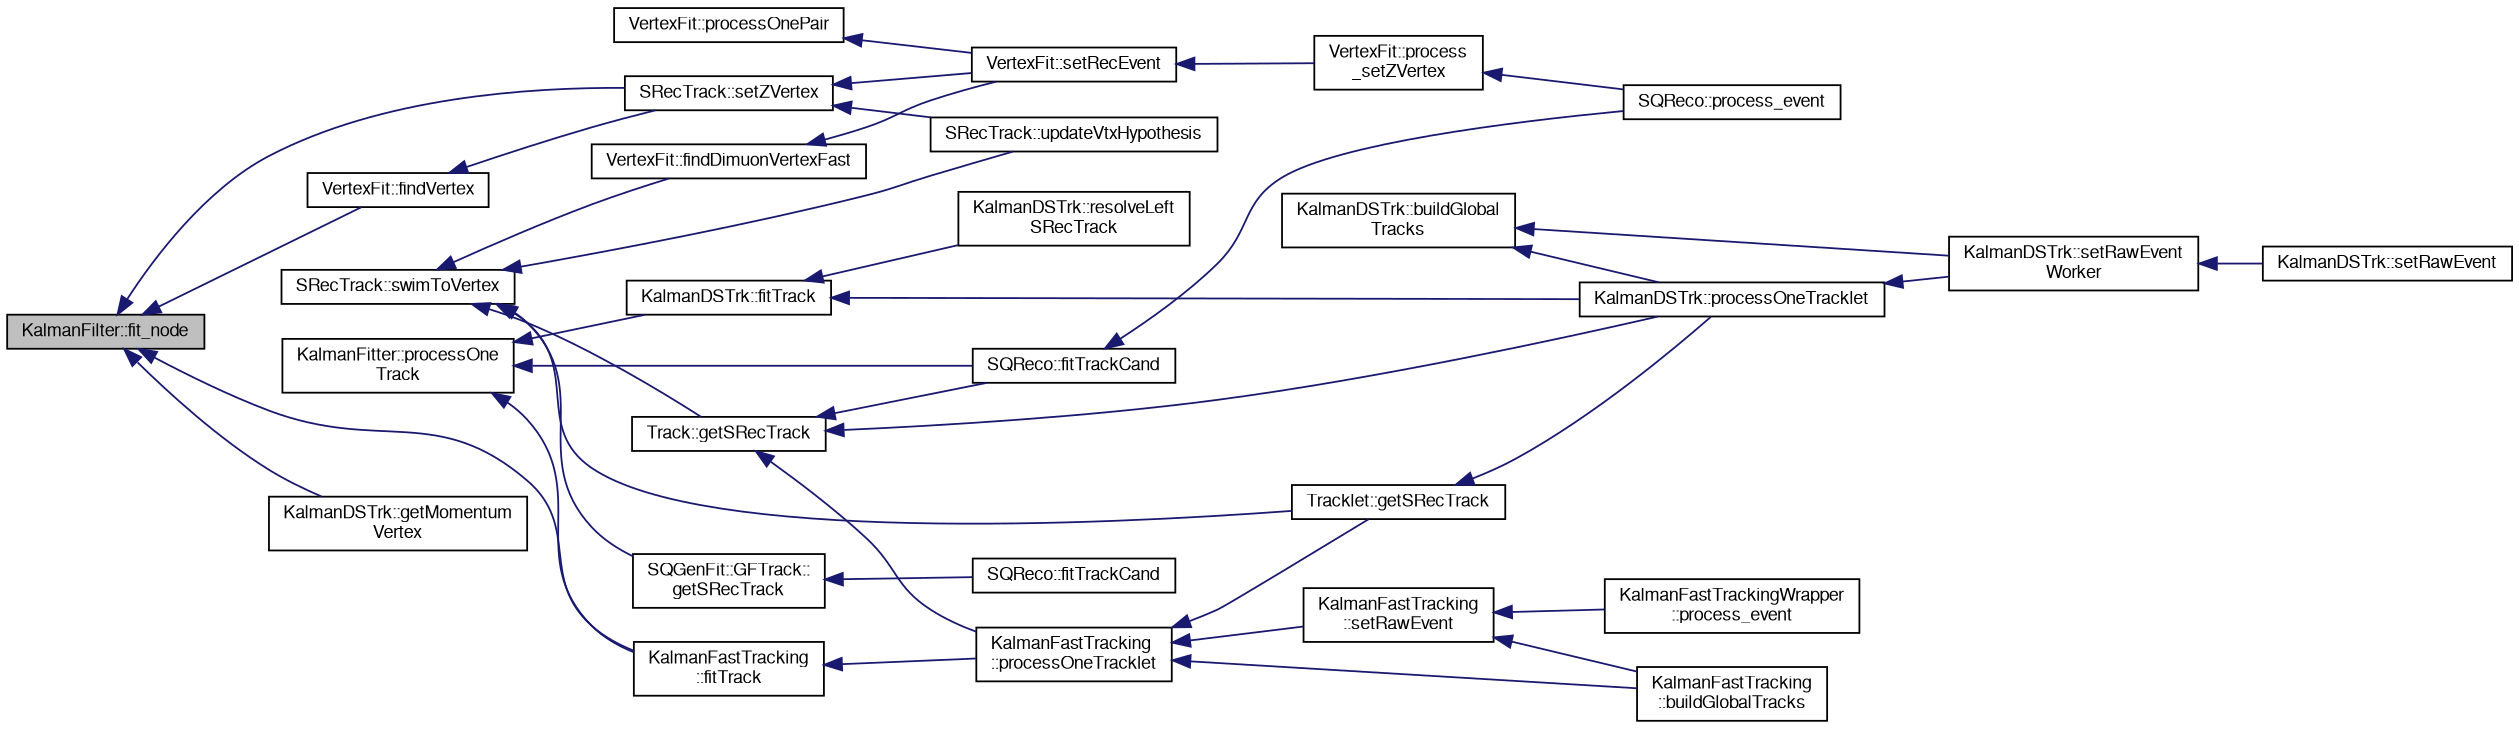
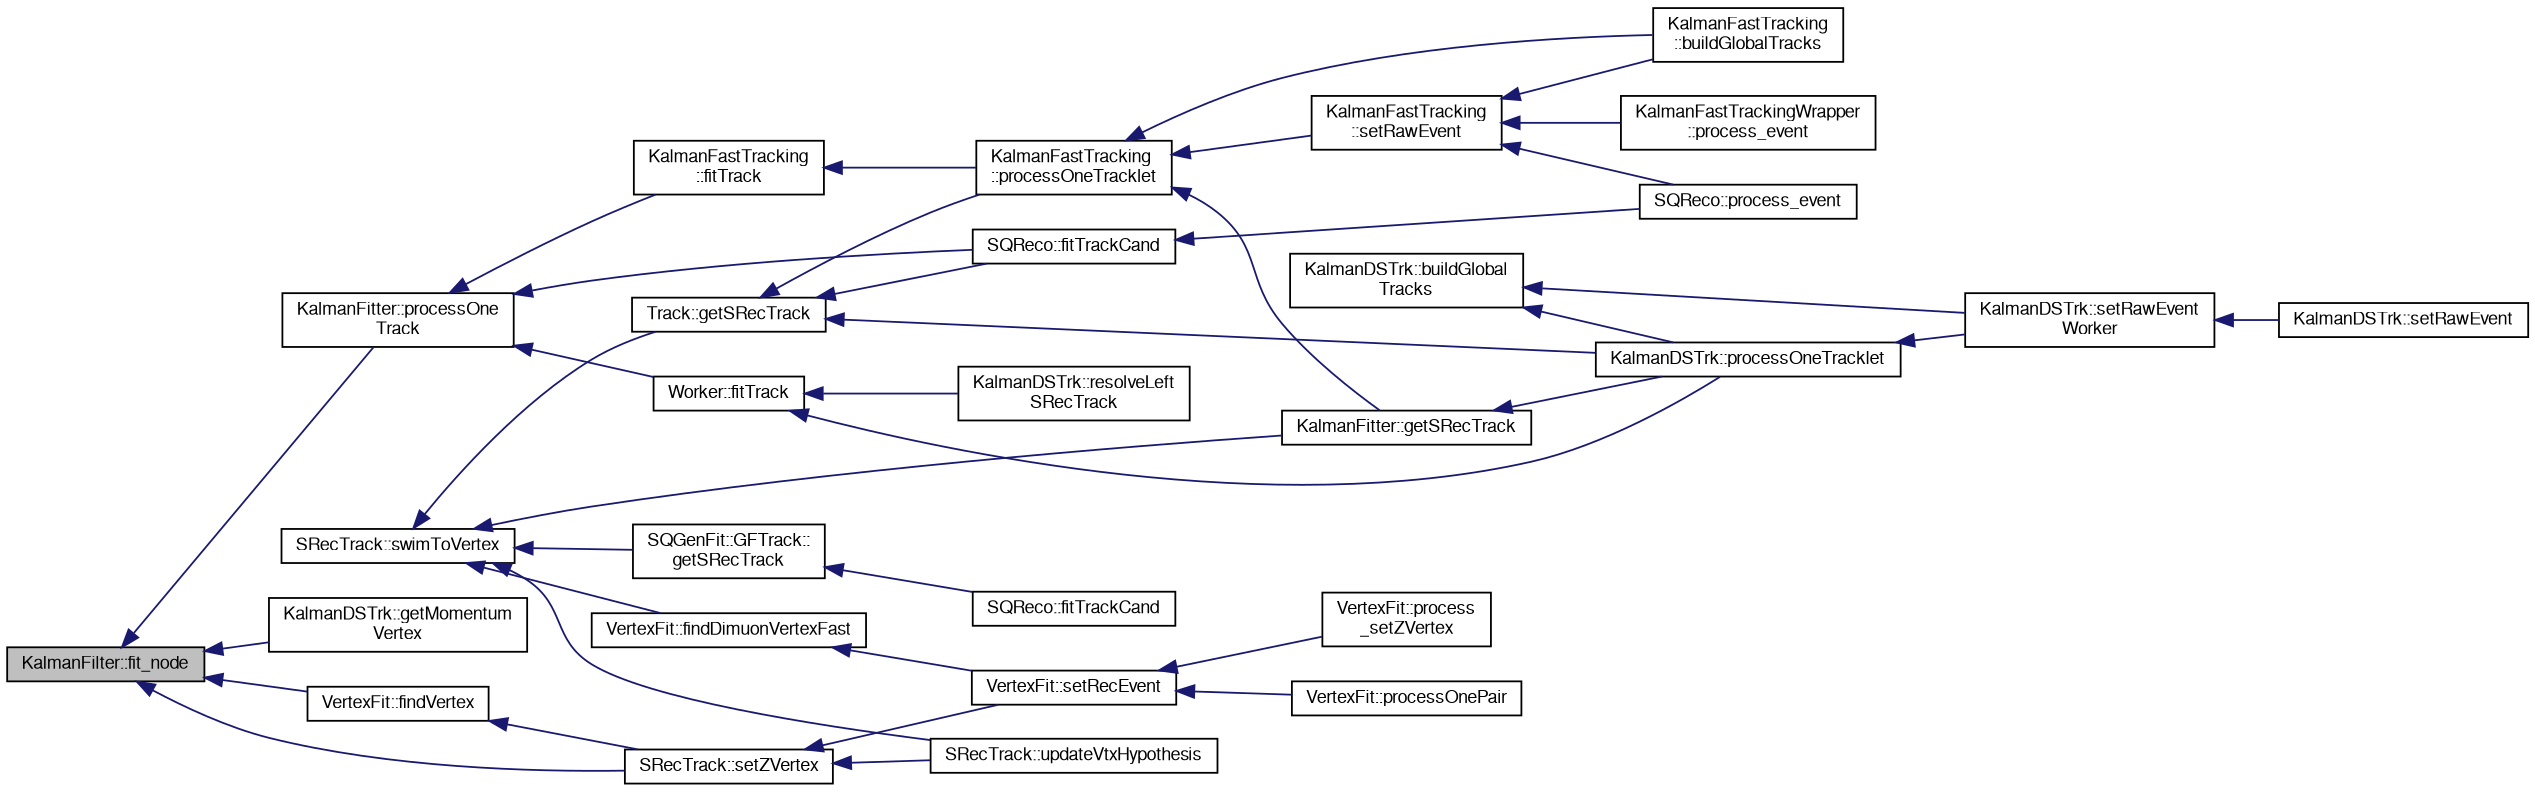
edge "VertexFit::setRecEvent" -> "VertexFit::processOnePair": reversed
edge "SQReco::process_event" -> "VertexFit::process _setZVertex": now "SQReco::process_event" -> "KalmanFastTracking ::setRawEvent"
node "KalmanDSTrk::fitTrack": label "KalmanDSTrk::fitTrack" -> "Worker::fitTrack"
edge "KalmanFastTracking ::fitTrack" -> "KalmanFilter::fit_node": now "KalmanFitter::processOne Track" -> "KalmanFilter::fit_node"
node "Tracklet::getSRecTrack": label "Tracklet::getSRecTrack" -> "KalmanFitter::getSRecTrack"
